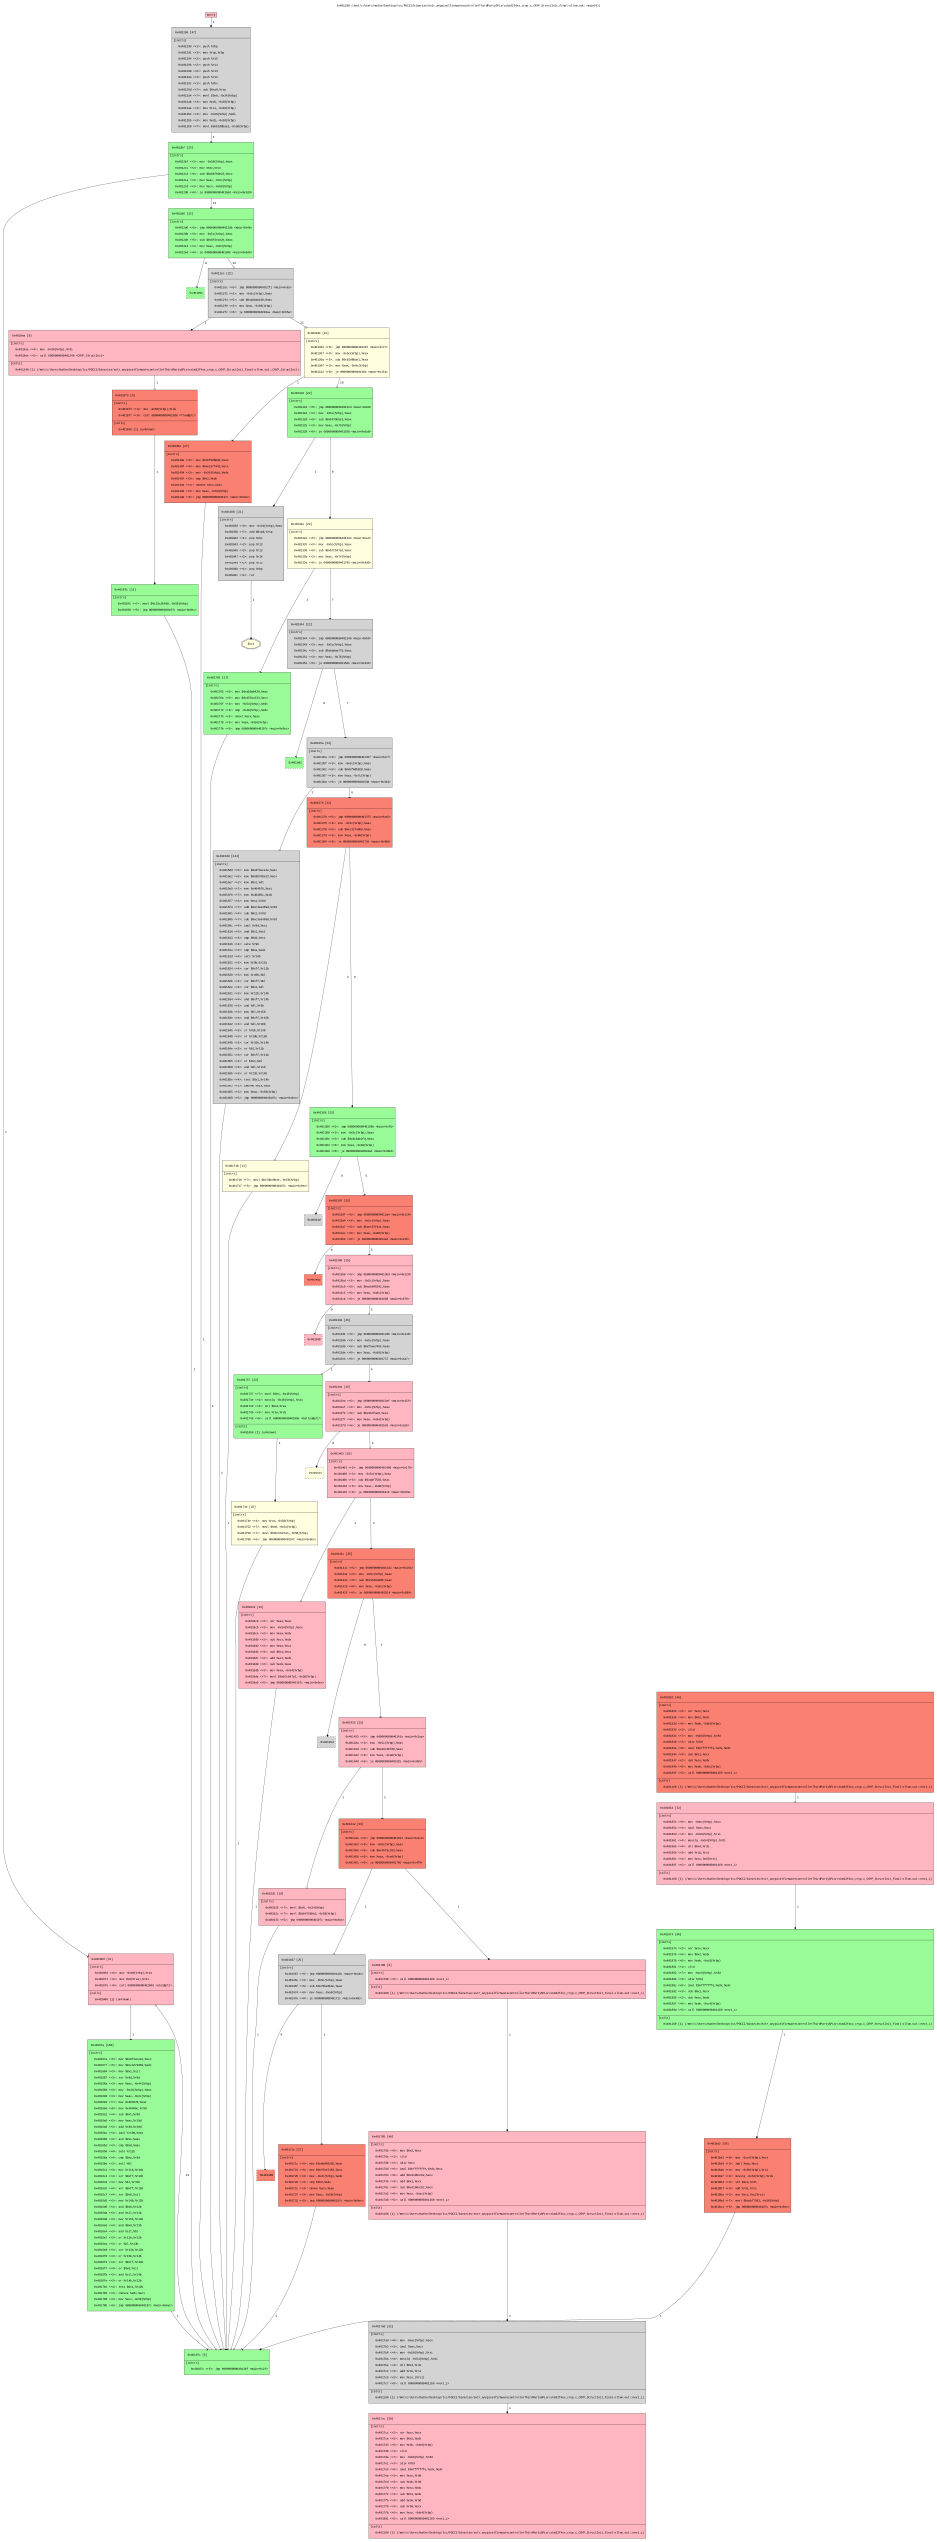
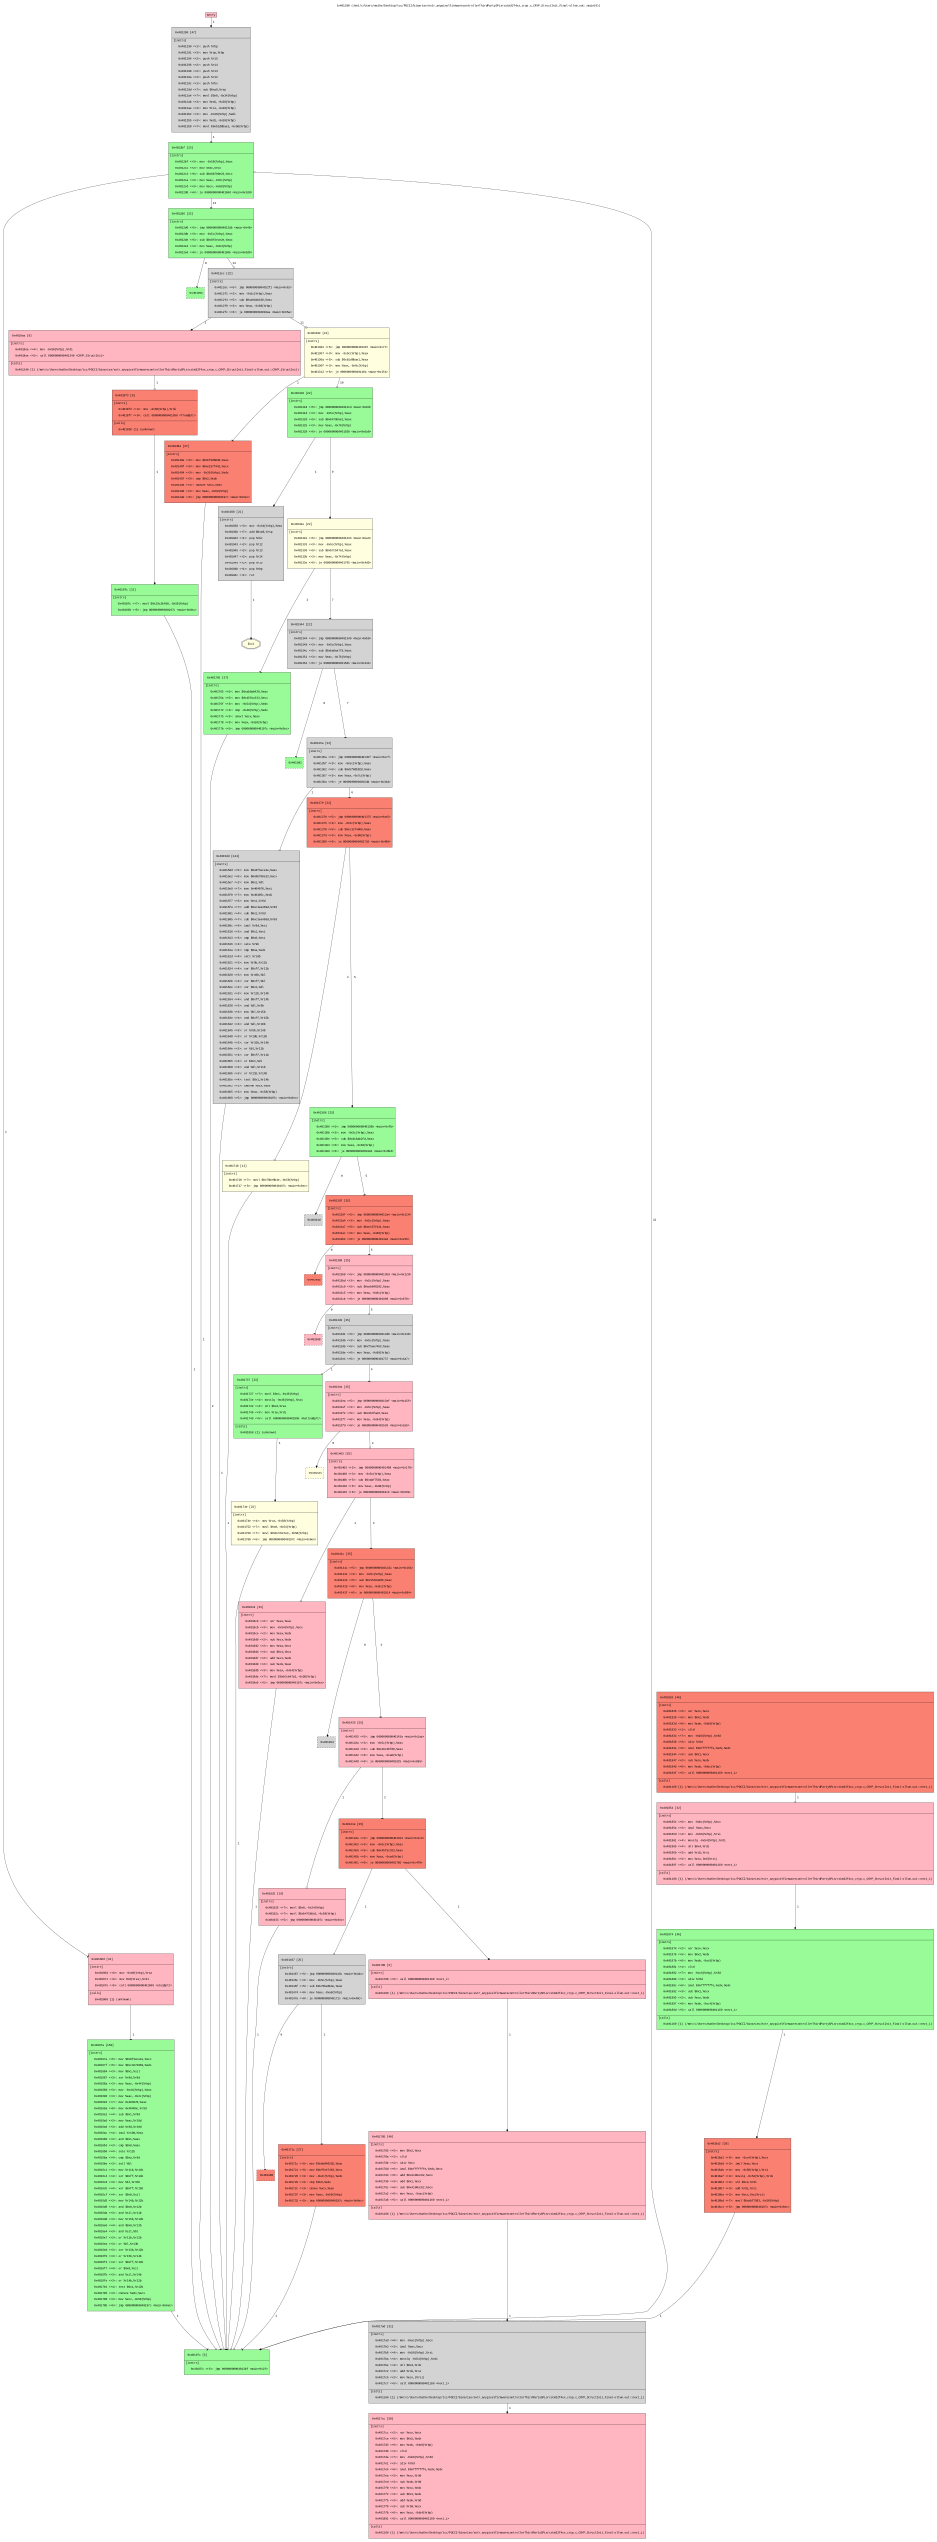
edge "0x40197c [5]" -> "0x40166d [13]": now "0x40197c [5]" -> "0x4012bf [23]"
